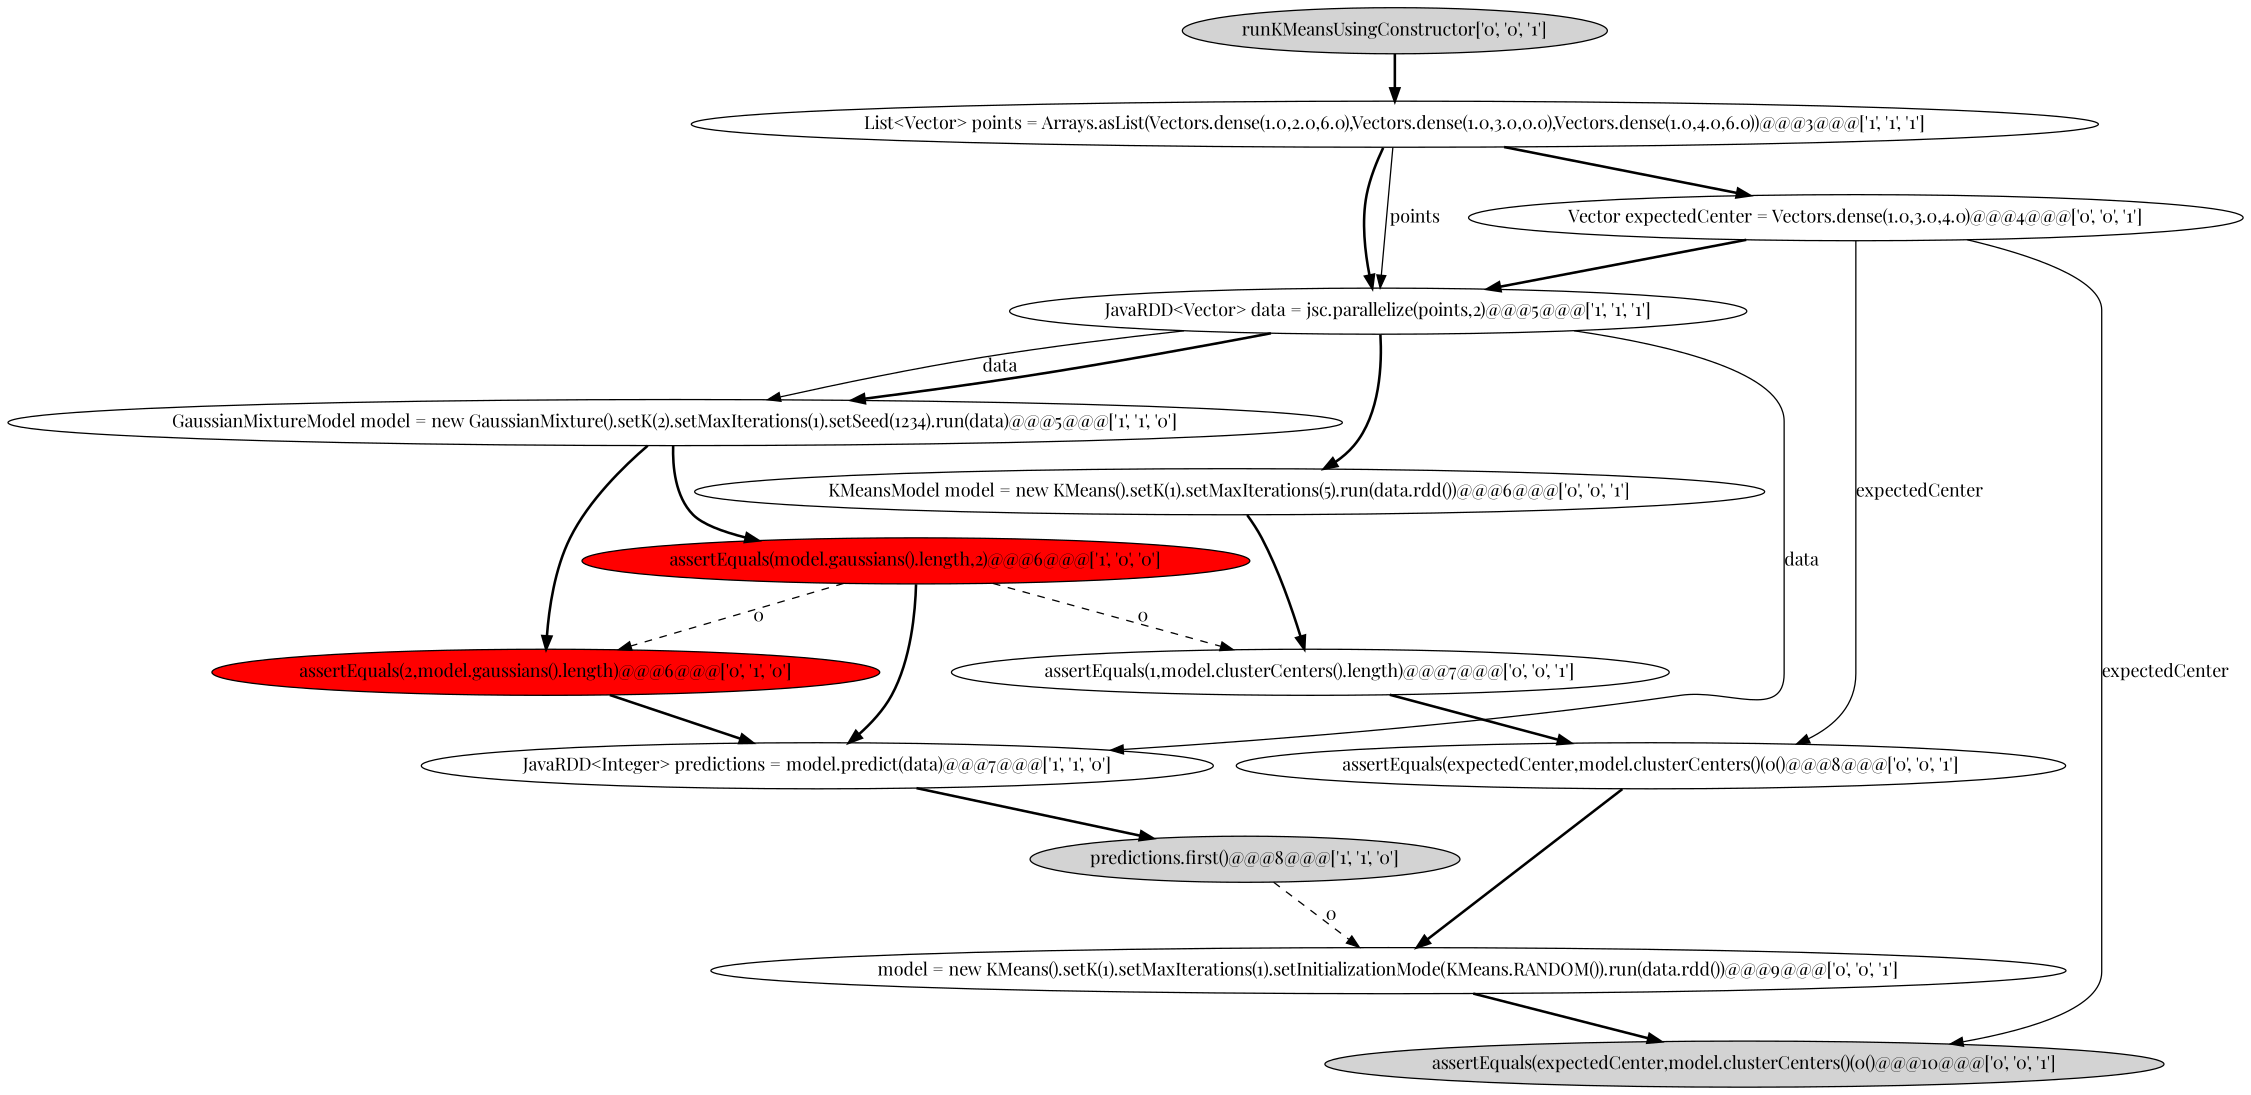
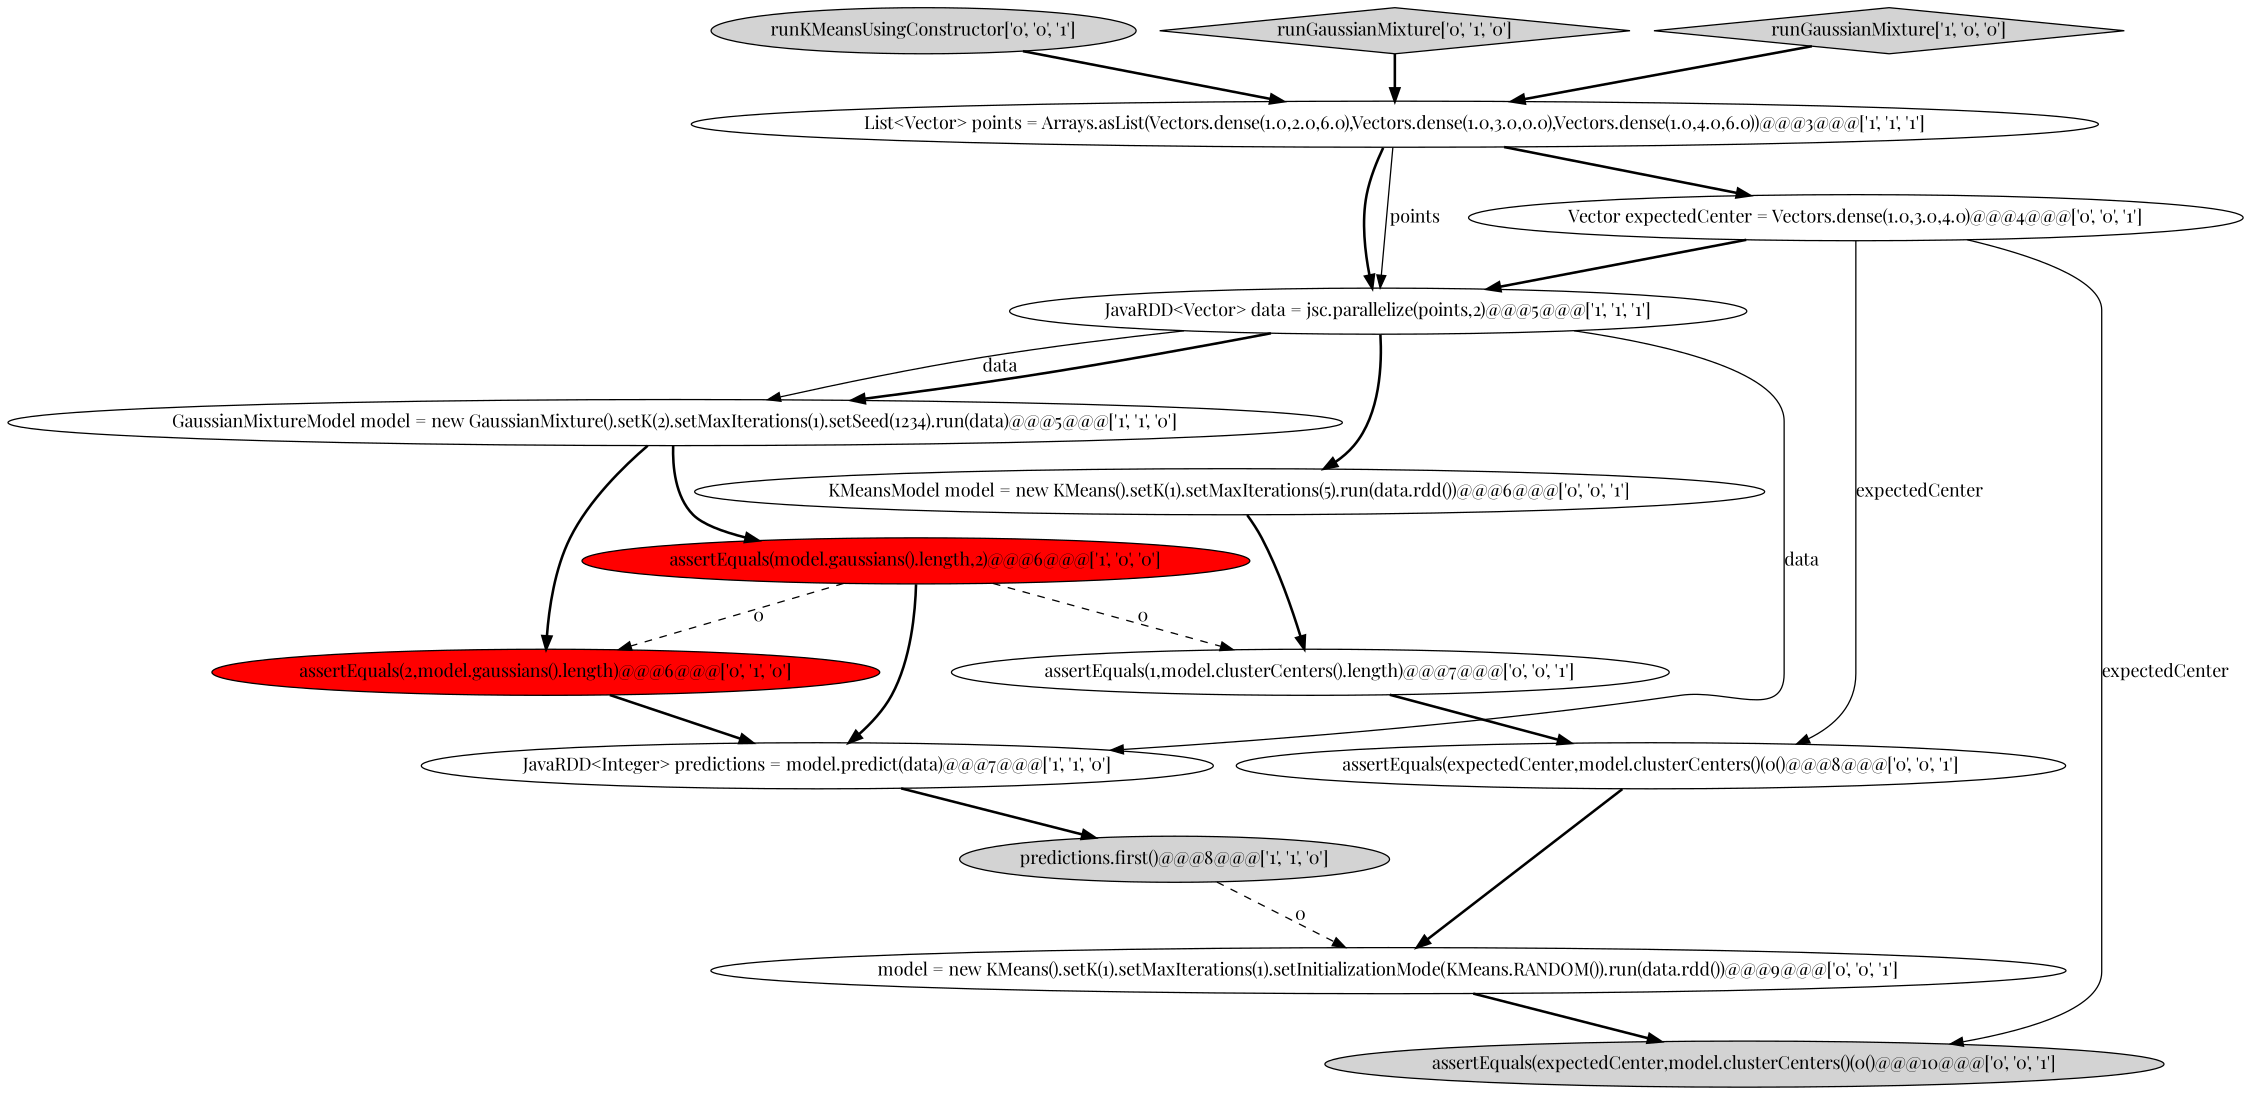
node "runGaussianMixture['0', '1', '0']": added
node "runGaussianMixture['1', '0', '0']": added
